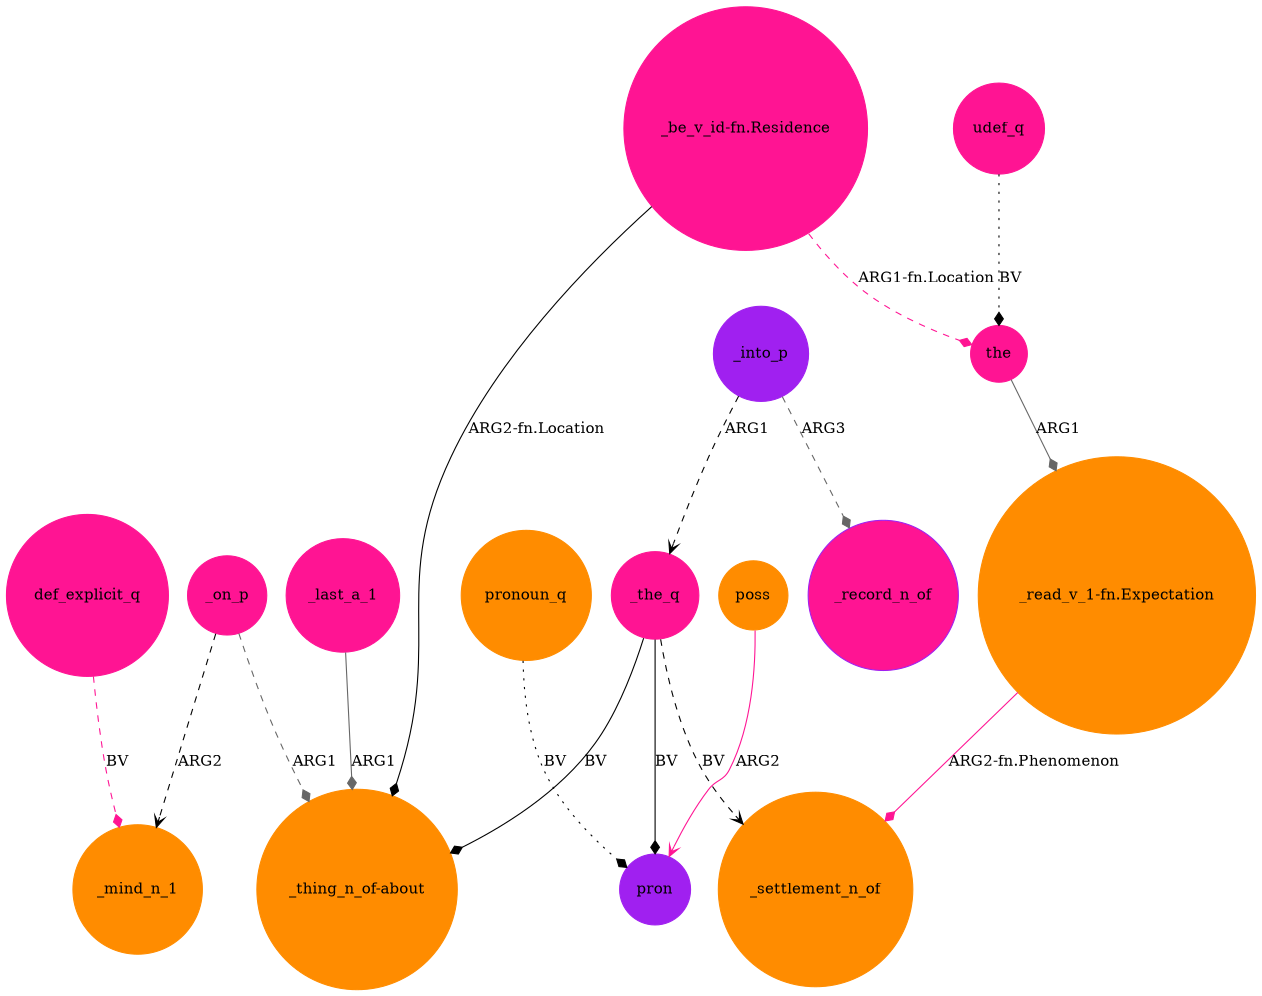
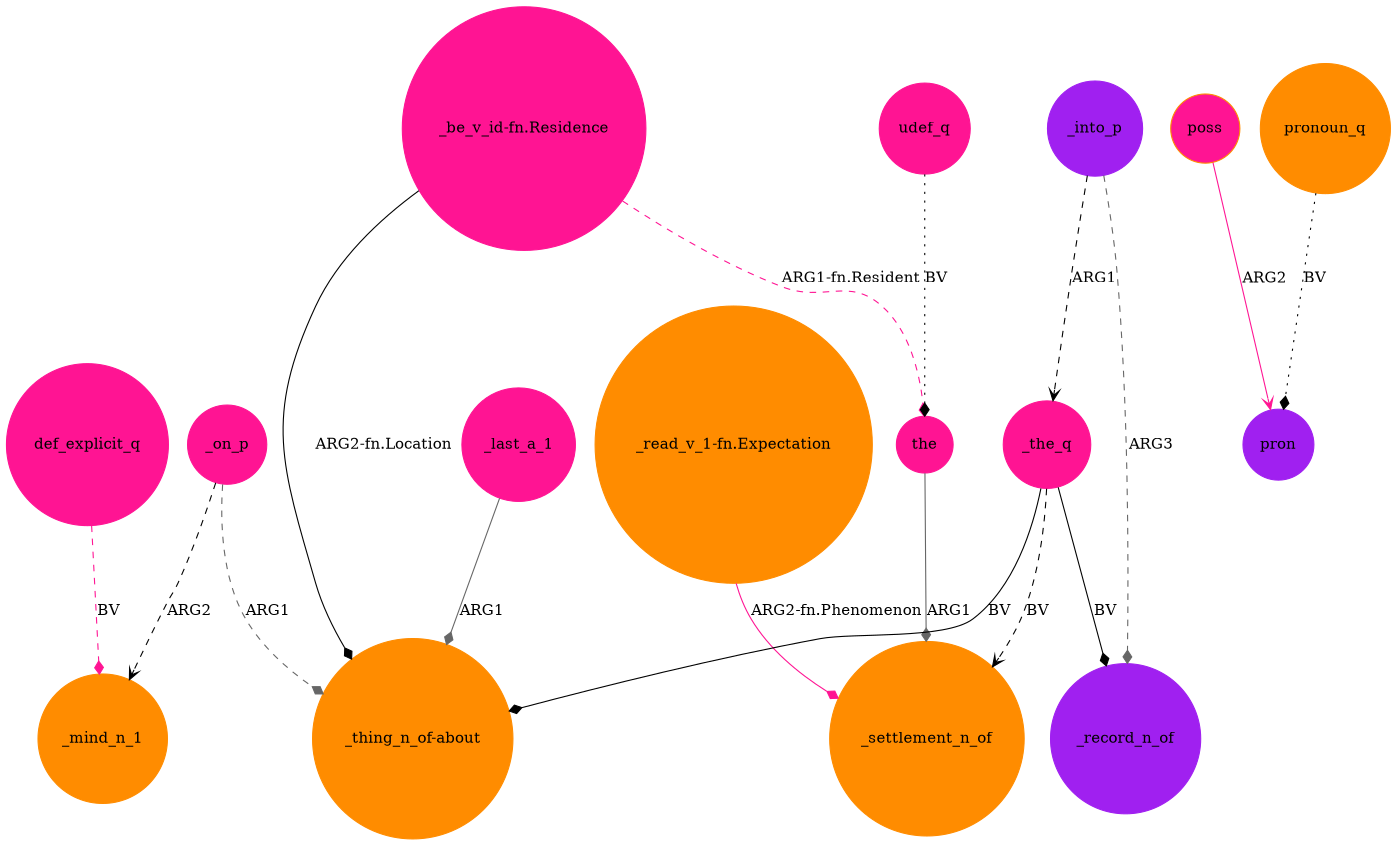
edge "_be_v_id-fn.Residence" -> "the": label "ARG1-fn.Location" -> "ARG1-fn.Resident"
edge "the" -> "_read_v_1-fn.Expectation": now "the" -> "_settlement_n_of"
node "poss": fillcolor darkorange -> deeppink
node "_record_n_of": fillcolor deeppink -> purple
edge "_the_q" -> "pron": now "_the_q" -> "_record_n_of"
